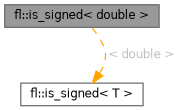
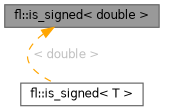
edge "fl::is_signed< double >" -> "fl::is_signed< T >": reversed
